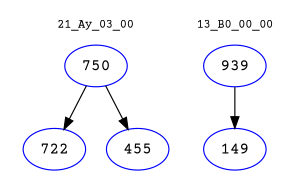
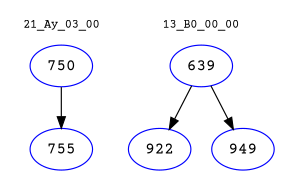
node "939": label "939" -> "639"
node "722": removed
node "455": label "455" -> "755"
node "922": added
node "149": label "149" -> "949"
